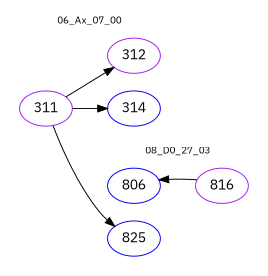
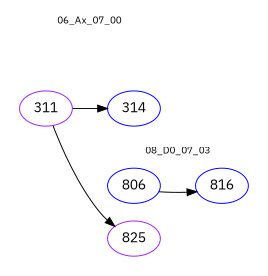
node "312": removed
cluster "08_D0_27_03": label "08_D0_27_03" -> "08_D0_07_03"
edge "816" -> "806": reversed
node "816": color purple -> blue
node "825": color blue -> purple
